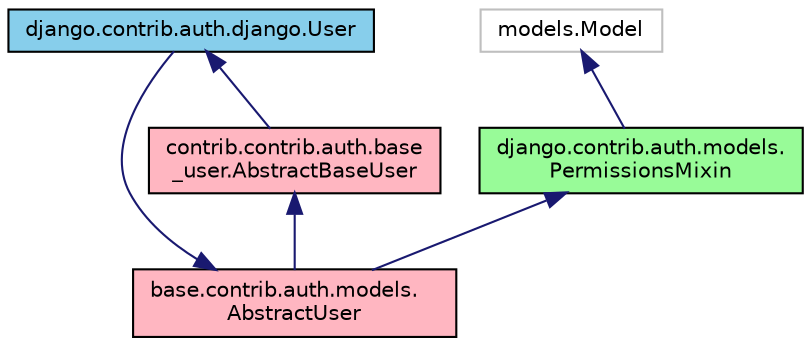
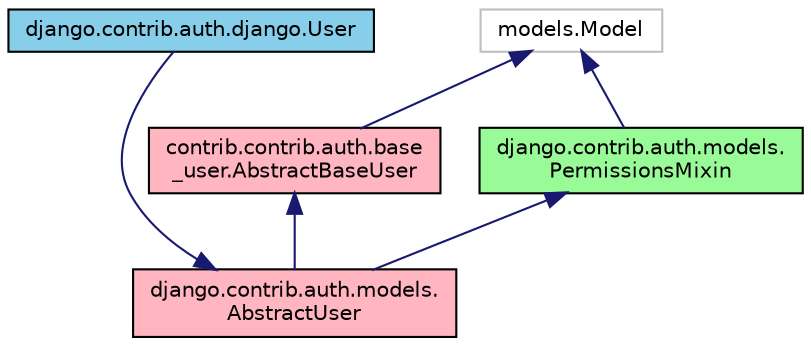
edge "contrib.contrib.auth.base _user.AbstractBaseUser" -> "django.contrib.auth.django.User": now "contrib.contrib.auth.base _user.AbstractBaseUser" -> "models.Model"
node "base.contrib.auth.models. AbstractUser": label "base.contrib.auth.models. AbstractUser" -> "django.contrib.auth.models. AbstractUser"
